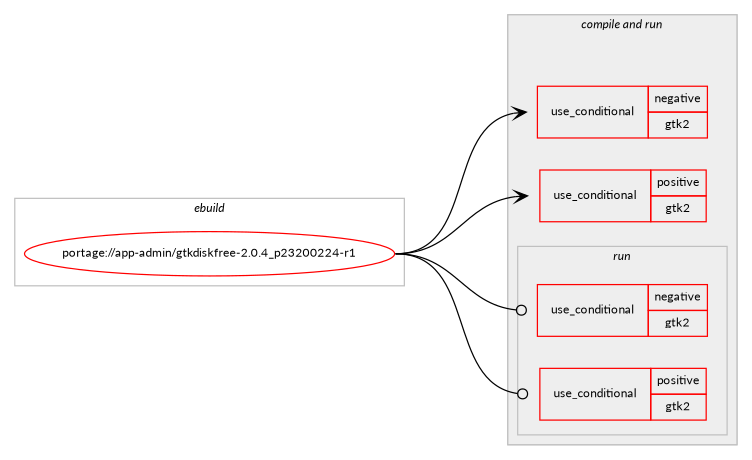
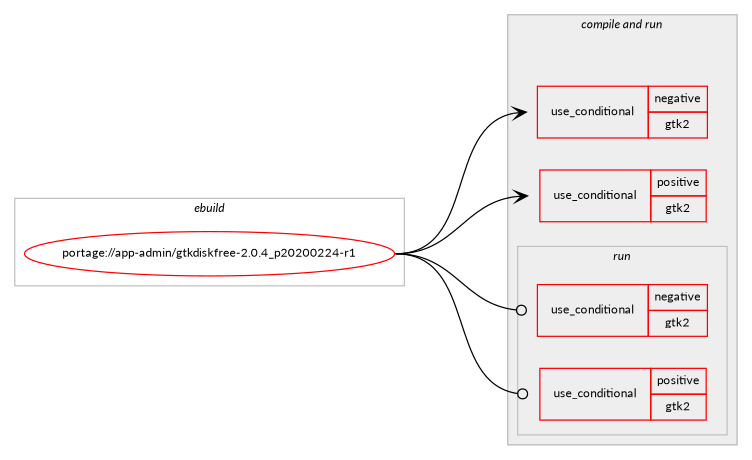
node "portage://app-admin/gtkdiskfree-2.0.4_p23200224-r1": label "portage://app-admin/gtkdiskfree-2.0.4_p23200224-r1" -> "portage://app-admin/gtkdiskfree-2.0.4_p20200224-r1"
